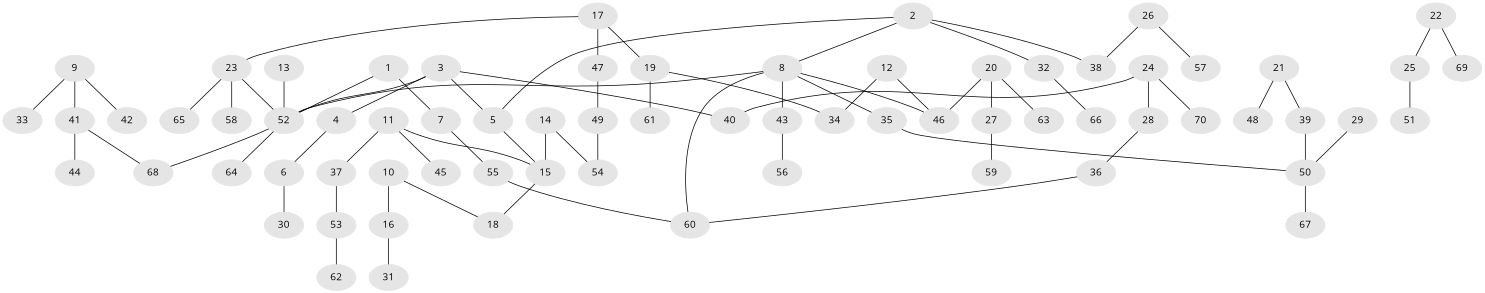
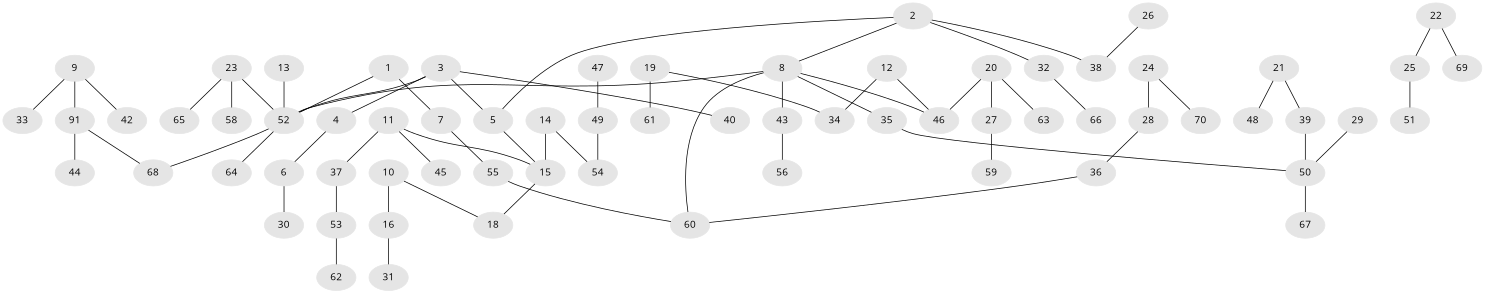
node "17": removed
node "57": removed
edge "24" -- "40": removed
node "41": label "41" -> "91"
